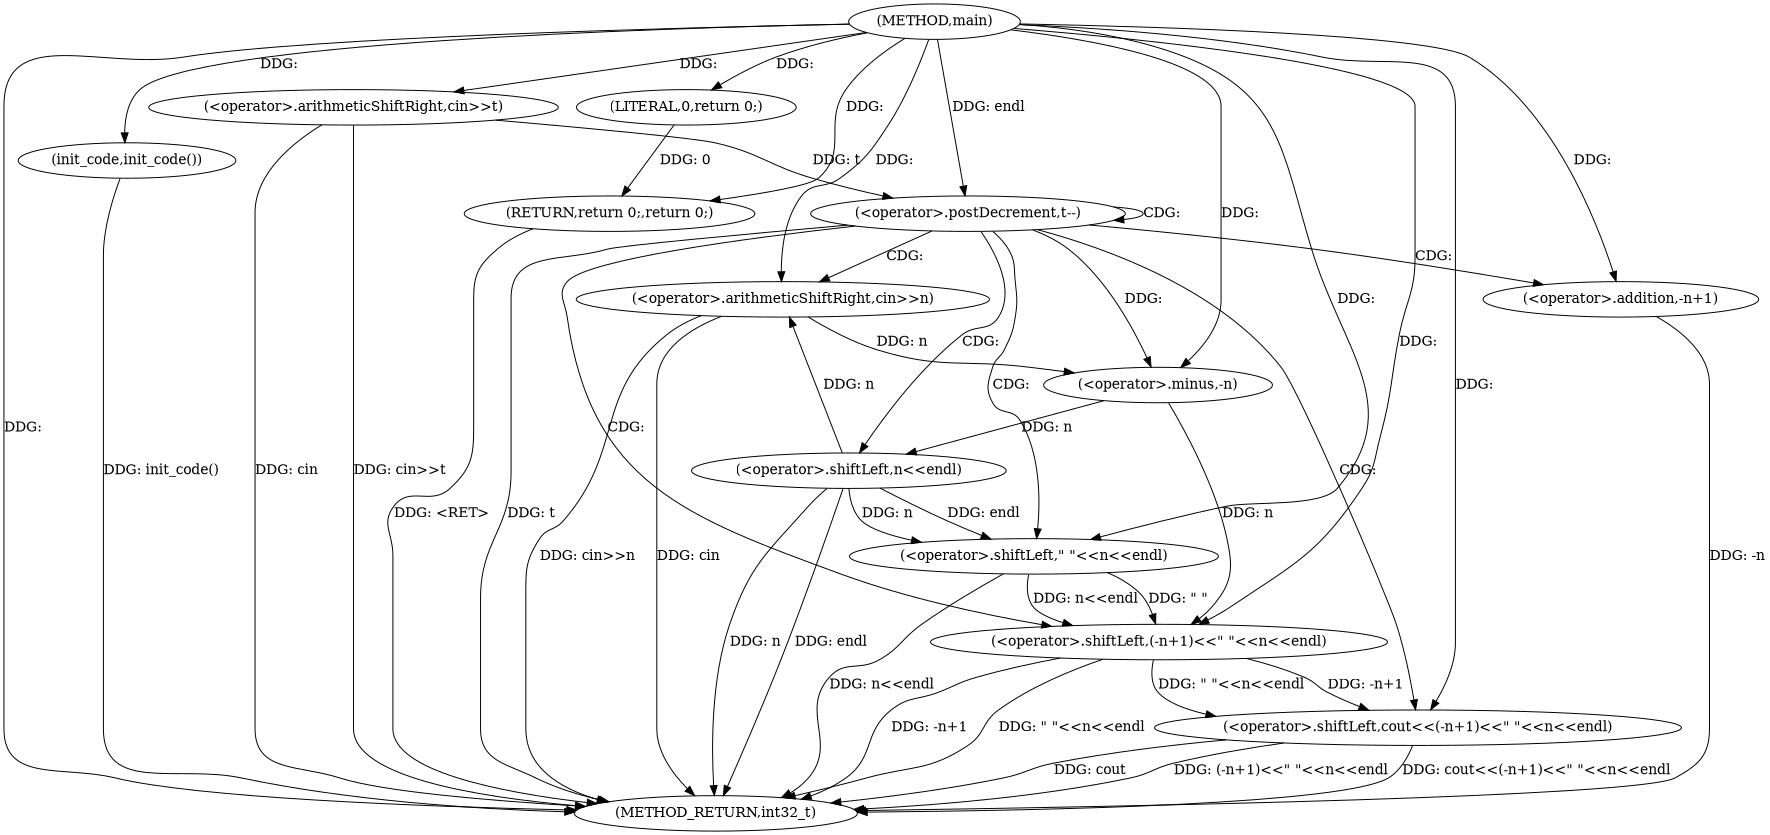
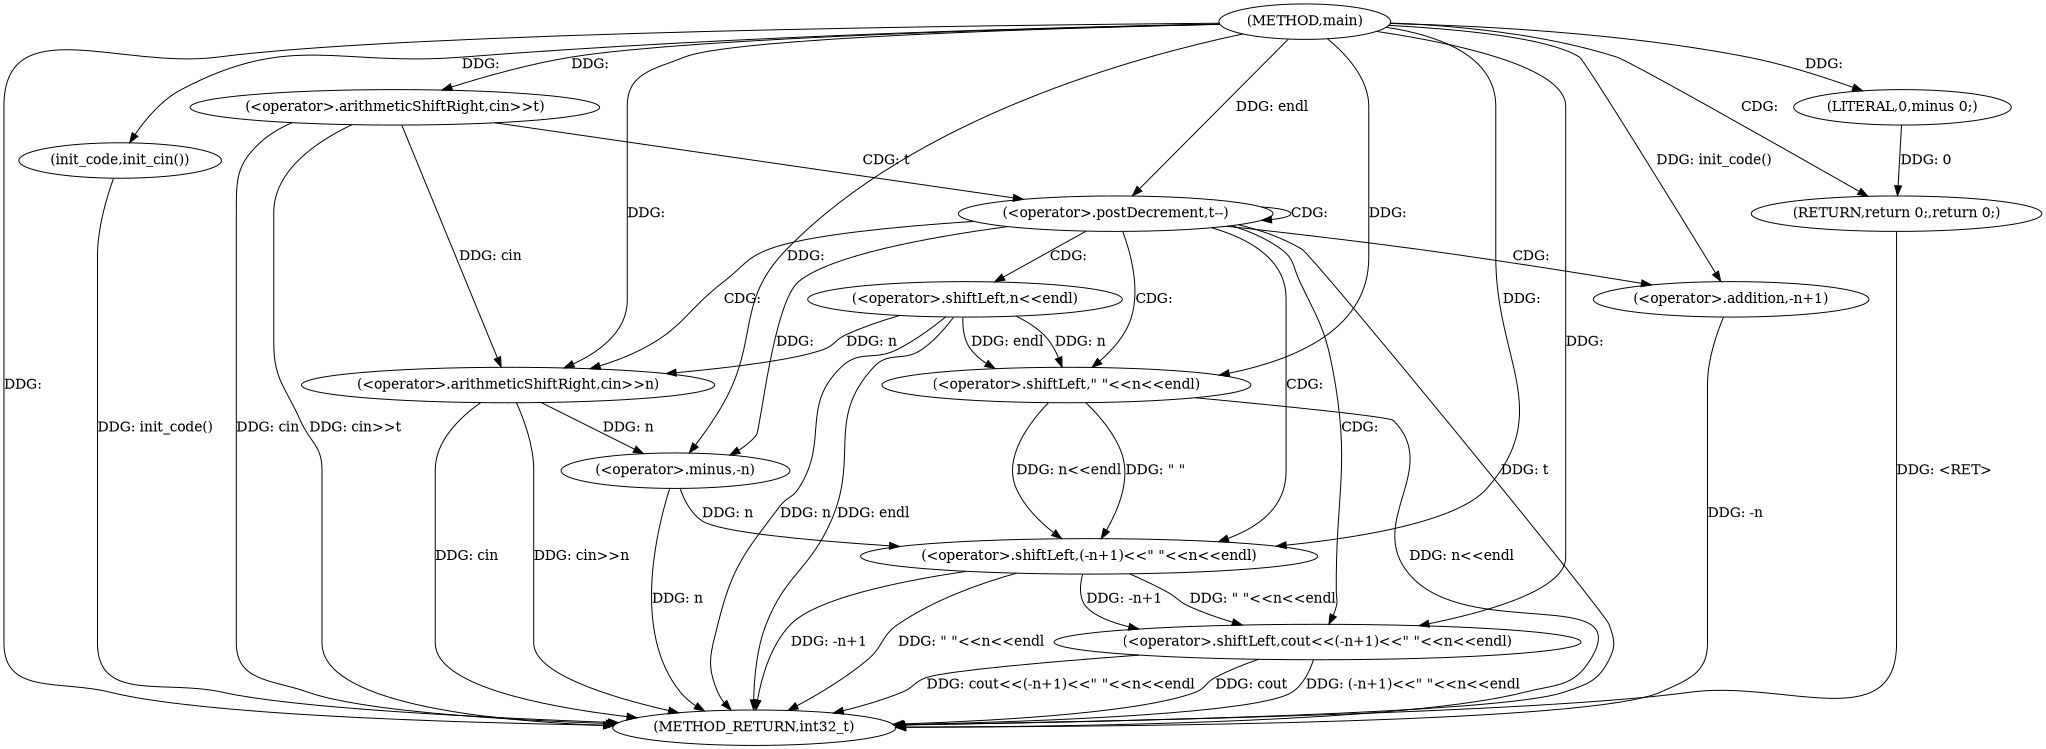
node "(LITERAL,0,return 0;)": label "(LITERAL,0,return 0;)" -> "(LITERAL,0,minus 0;)"
edge "(METHOD,main)" -> "(RETURN,return 0;,return 0;)": label "DDG: " -> "CDG: "
node "(init_code,init_code())": label "(init_code,init_code())" -> "(init_code,init_cin())"
edge "(<operator>.arithmeticShiftRight,cin>>t)" -> "(<operator>.postDecrement,t--)": label "DDG: t" -> "CDG: t"
edge "(METHOD,main)" -> "(<operator>.addition,-n+1)": label "DDG: " -> "DDG: init_code()"
edge "(<operator>.arithmeticShiftRight,cin>>t)" -> "(<operator>.arithmeticShiftRight,cin>>n)": added, label "DDG: cin"
edge "(<operator>.minus,-n)" -> "(<operator>.shiftLeft,n<<endl)": now "(<operator>.minus,-n)" -> "(METHOD_RETURN,int32_t)"
